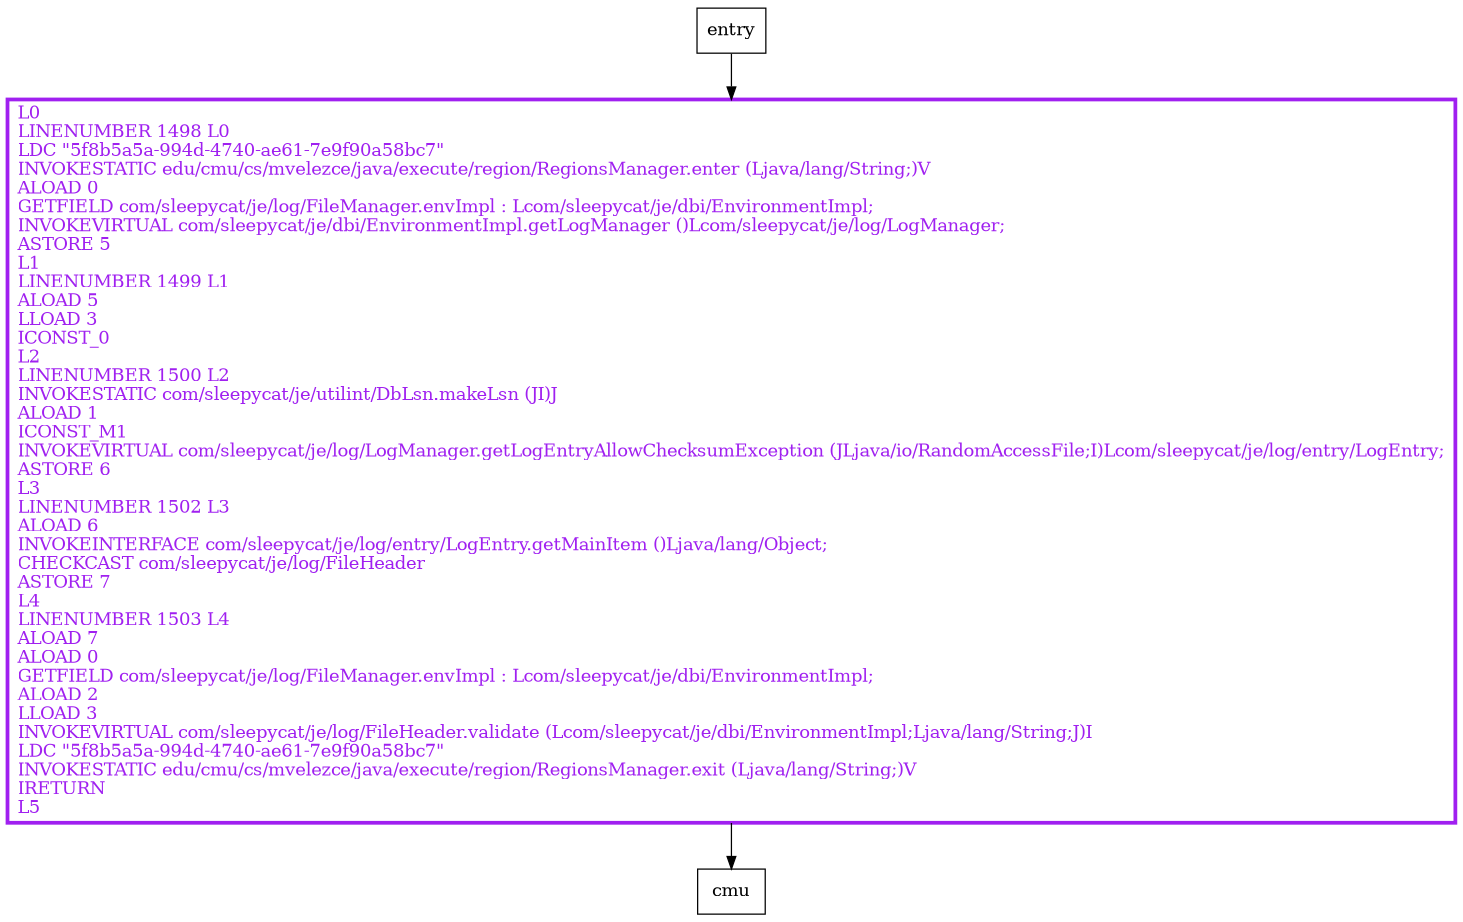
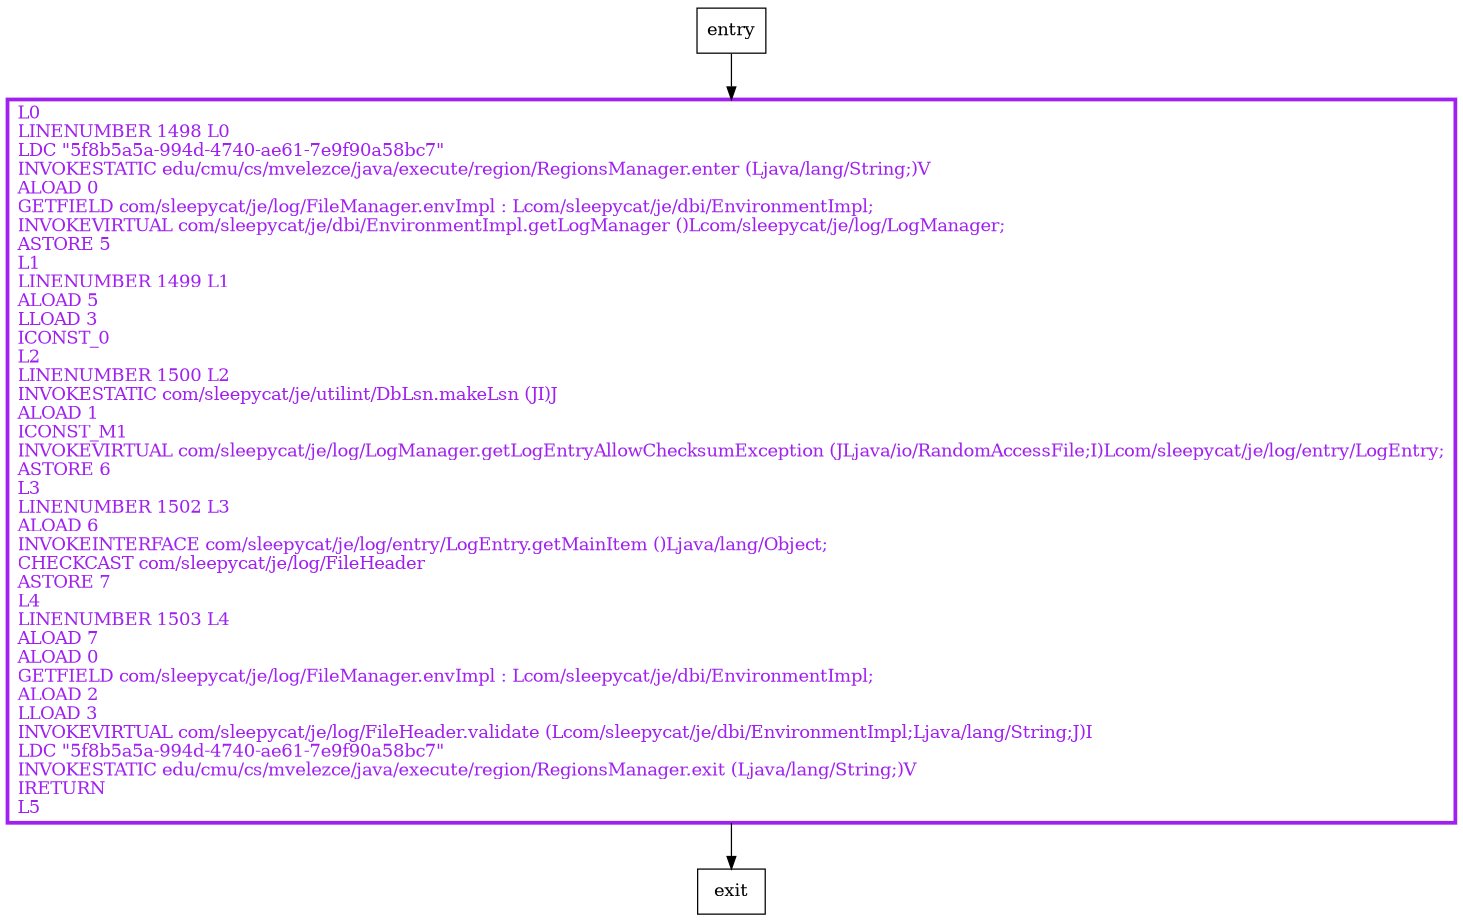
node "cmu": label "cmu" -> "exit"
